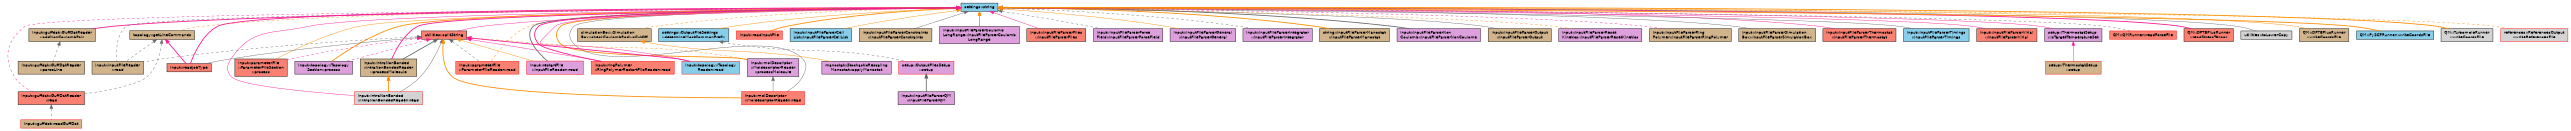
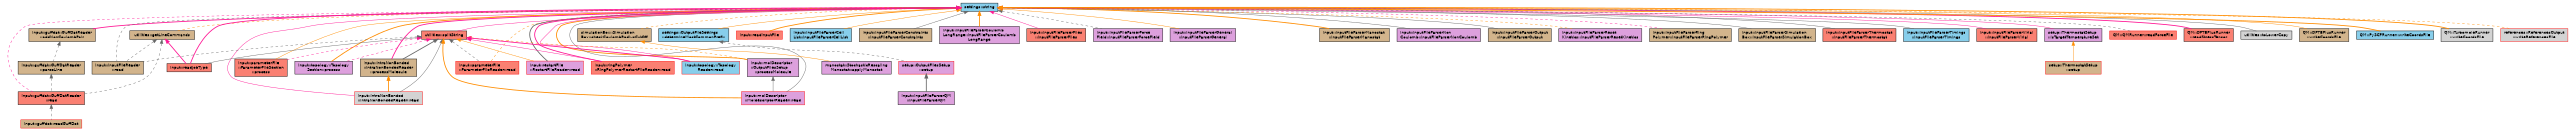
edge "input::InputFileParserThermostat ::InputFileParserThermostat" -> "settings::string": color deeppink -> gray40
edge "input::InputFileParserNon Coulomb::InputFileParserNonCoulomb" -> "settings::string": style bold -> solid
node "topology::getLineCommands": label "topology::getLineCommands" -> "utilities::getLineCommands"
node "input::InputFileParserIntegrator ::InputFileParserIntegrator": removed
node "string::InputFileParserManostat ::InputFileParserManostat": label "string::InputFileParserManostat ::InputFileParserManostat" -> "input::InputFileParserManostat ::InputFileParserManostat"
edge "setup::ThermostatSetup ::setup" -> "setup::ThermostatSetup ::isTargetTemperatureSet": color deeppink -> darkorange
node "input::restartFile ::InputFileReader::read": label "input::restartFile ::InputFileReader::read" -> "input::restartFile ::RestartFileReader::read"
node "input::molDescriptor ::MoldescriptorReader ::processMolecule": label "input::molDescriptor ::MoldescriptorReader ::processMolecule" -> "input::molDescriptor ::OutputFilesSetup ::processMolecule"
edge "input::guffdat::GuffDatReader ::read" -> "input::guffdat::GuffDatReader ::parseLine": added
node "input::molDescriptor ::MoldescriptorReader::read": fillcolor salmon -> plum
